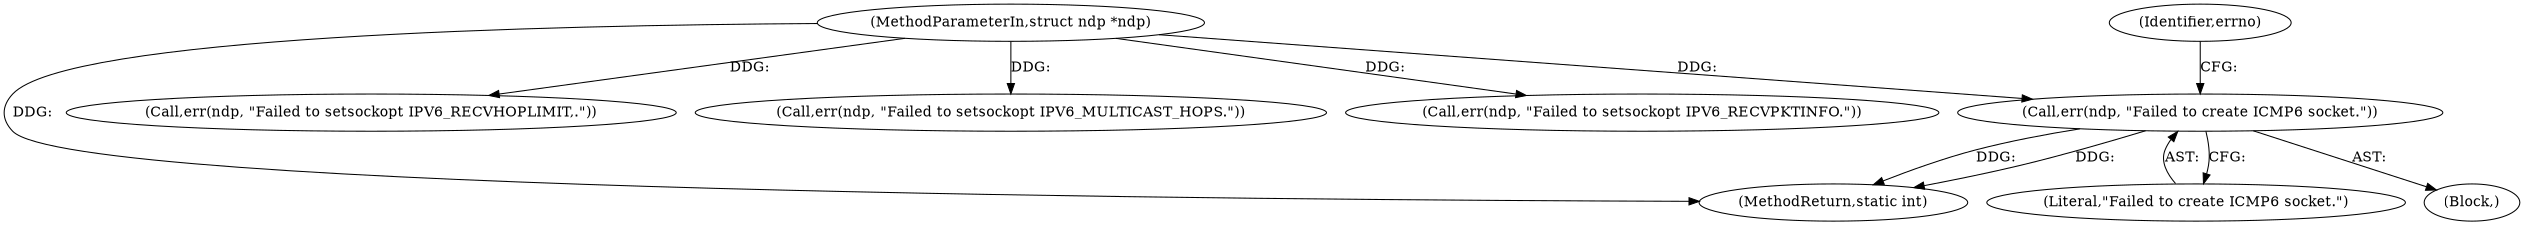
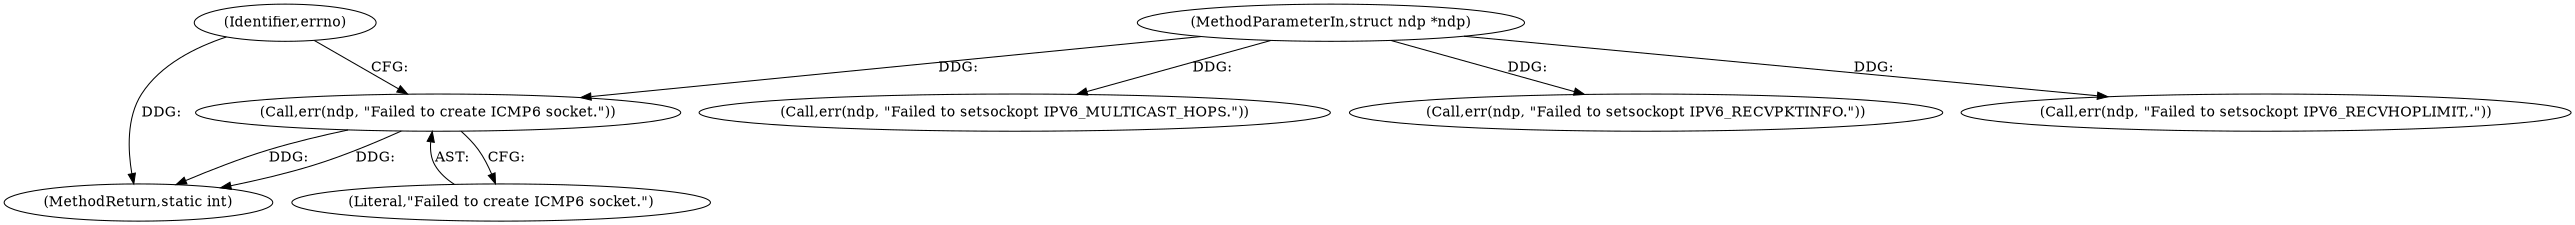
edge "(MethodParameterIn,struct ndp *ndp)" -> "(MethodReturn,static int)": now "(Identifier,errno)" -> "(MethodReturn,static int)"
node "(Block,)": removed
